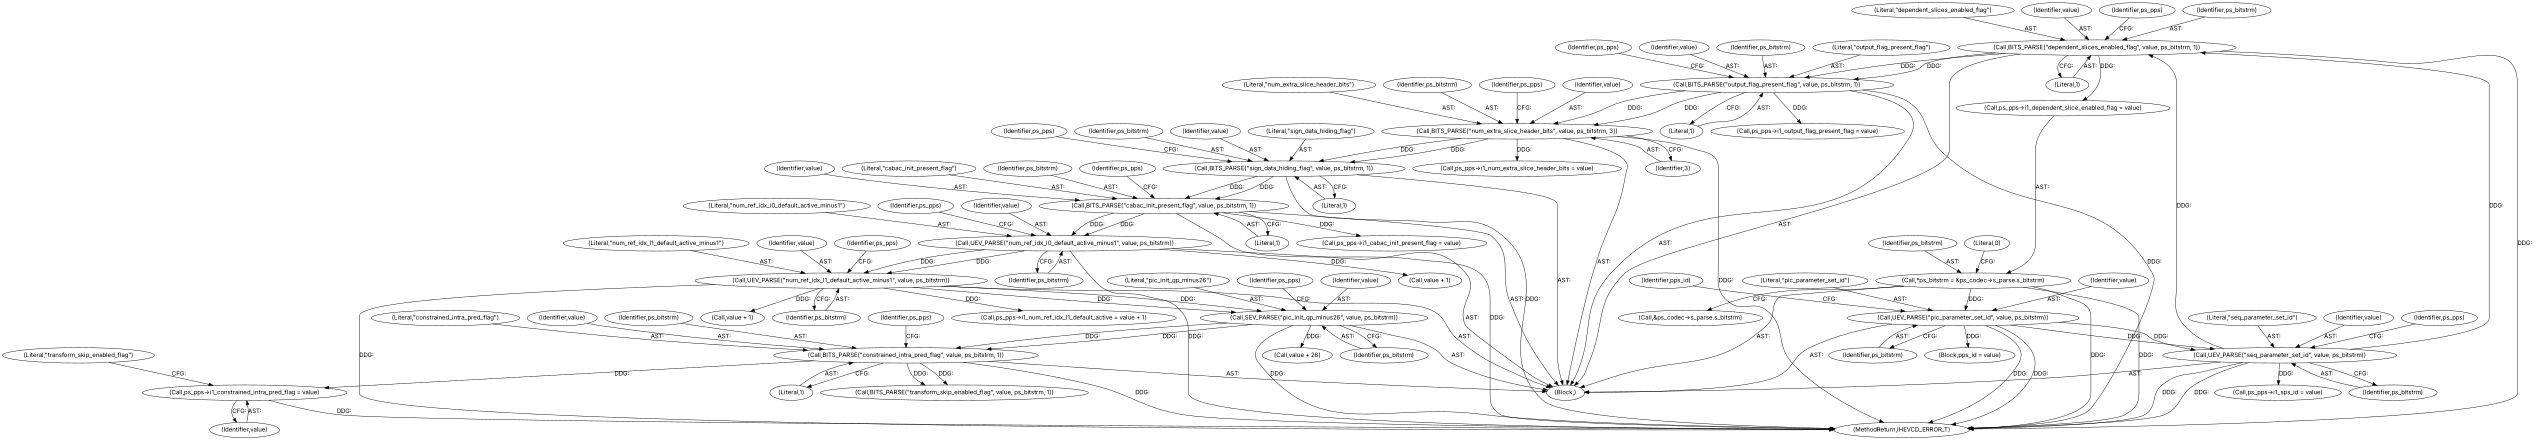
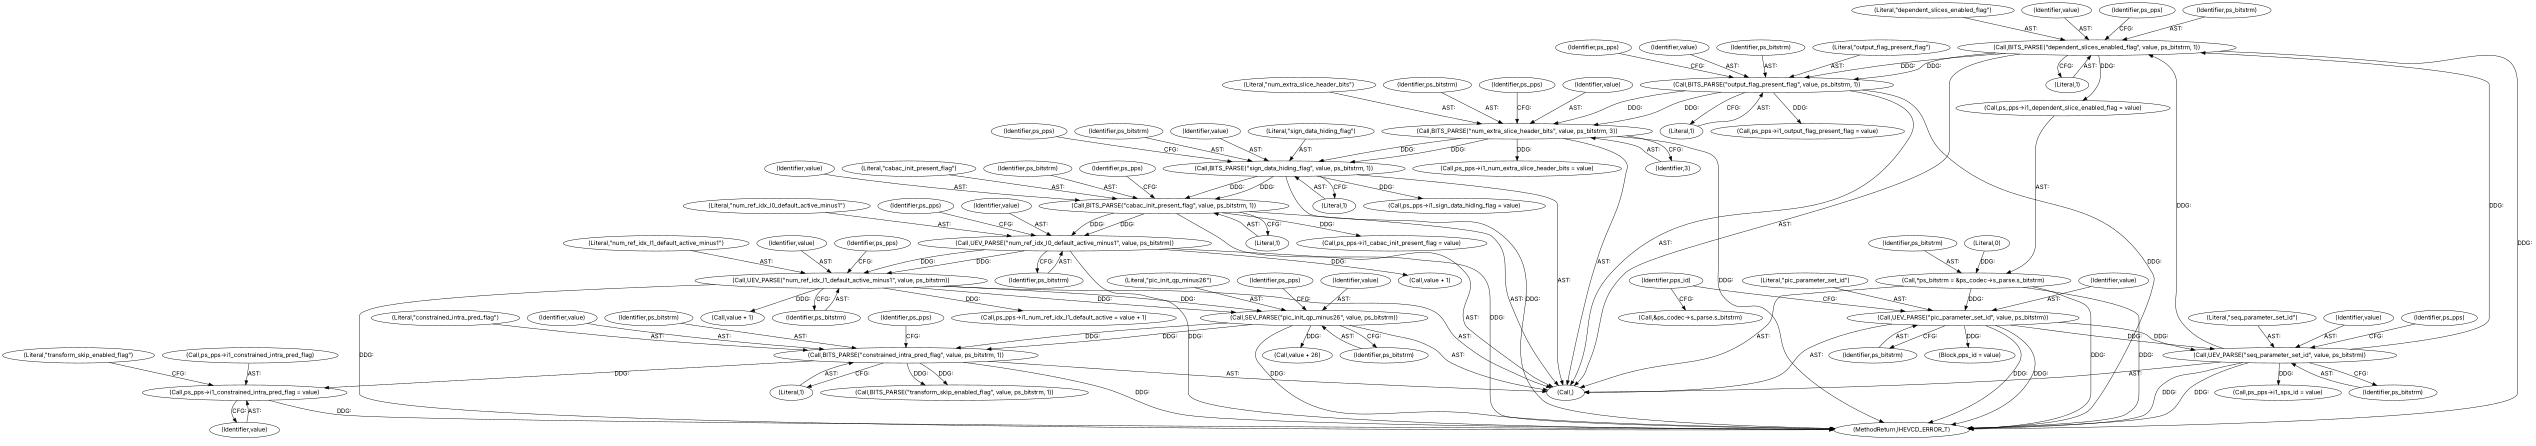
node "(Call,ps_pps->i1_sign_data_hiding_flag = value)": added
edge "(Literal,0)" -> "(Call,*ps_bitstrm = &ps_codec->s_parse.s_bitstrm)": label "CFG: " -> "DDG: "
edge "(Call,*ps_bitstrm = &ps_codec->s_parse.s_bitstrm)" -> "(Call,&ps_codec->s_parse.s_bitstrm)": now "(Identifier,pps_id)" -> "(Call,&ps_codec->s_parse.s_bitstrm)"
node "(Call,ps_pps->i1_constrained_intra_pred_flag)": added
node "(Block,)": label "(Block,)" -> "(Call,)"
